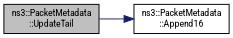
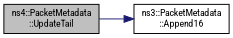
node "ns3::PacketMetadata ::UpdateTail": label "ns3::PacketMetadata ::UpdateTail" -> "ns4::PacketMetadata ::UpdateTail"
